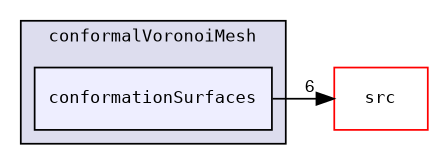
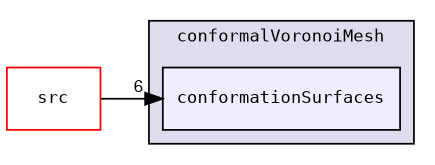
edge "conformationSurfaces" -> "src": reversed
